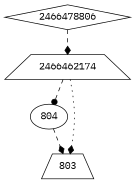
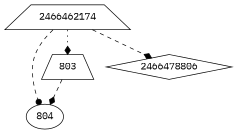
edge "2466478806" -> "2466462174": reversed
edge "804" -> "803": reversed
